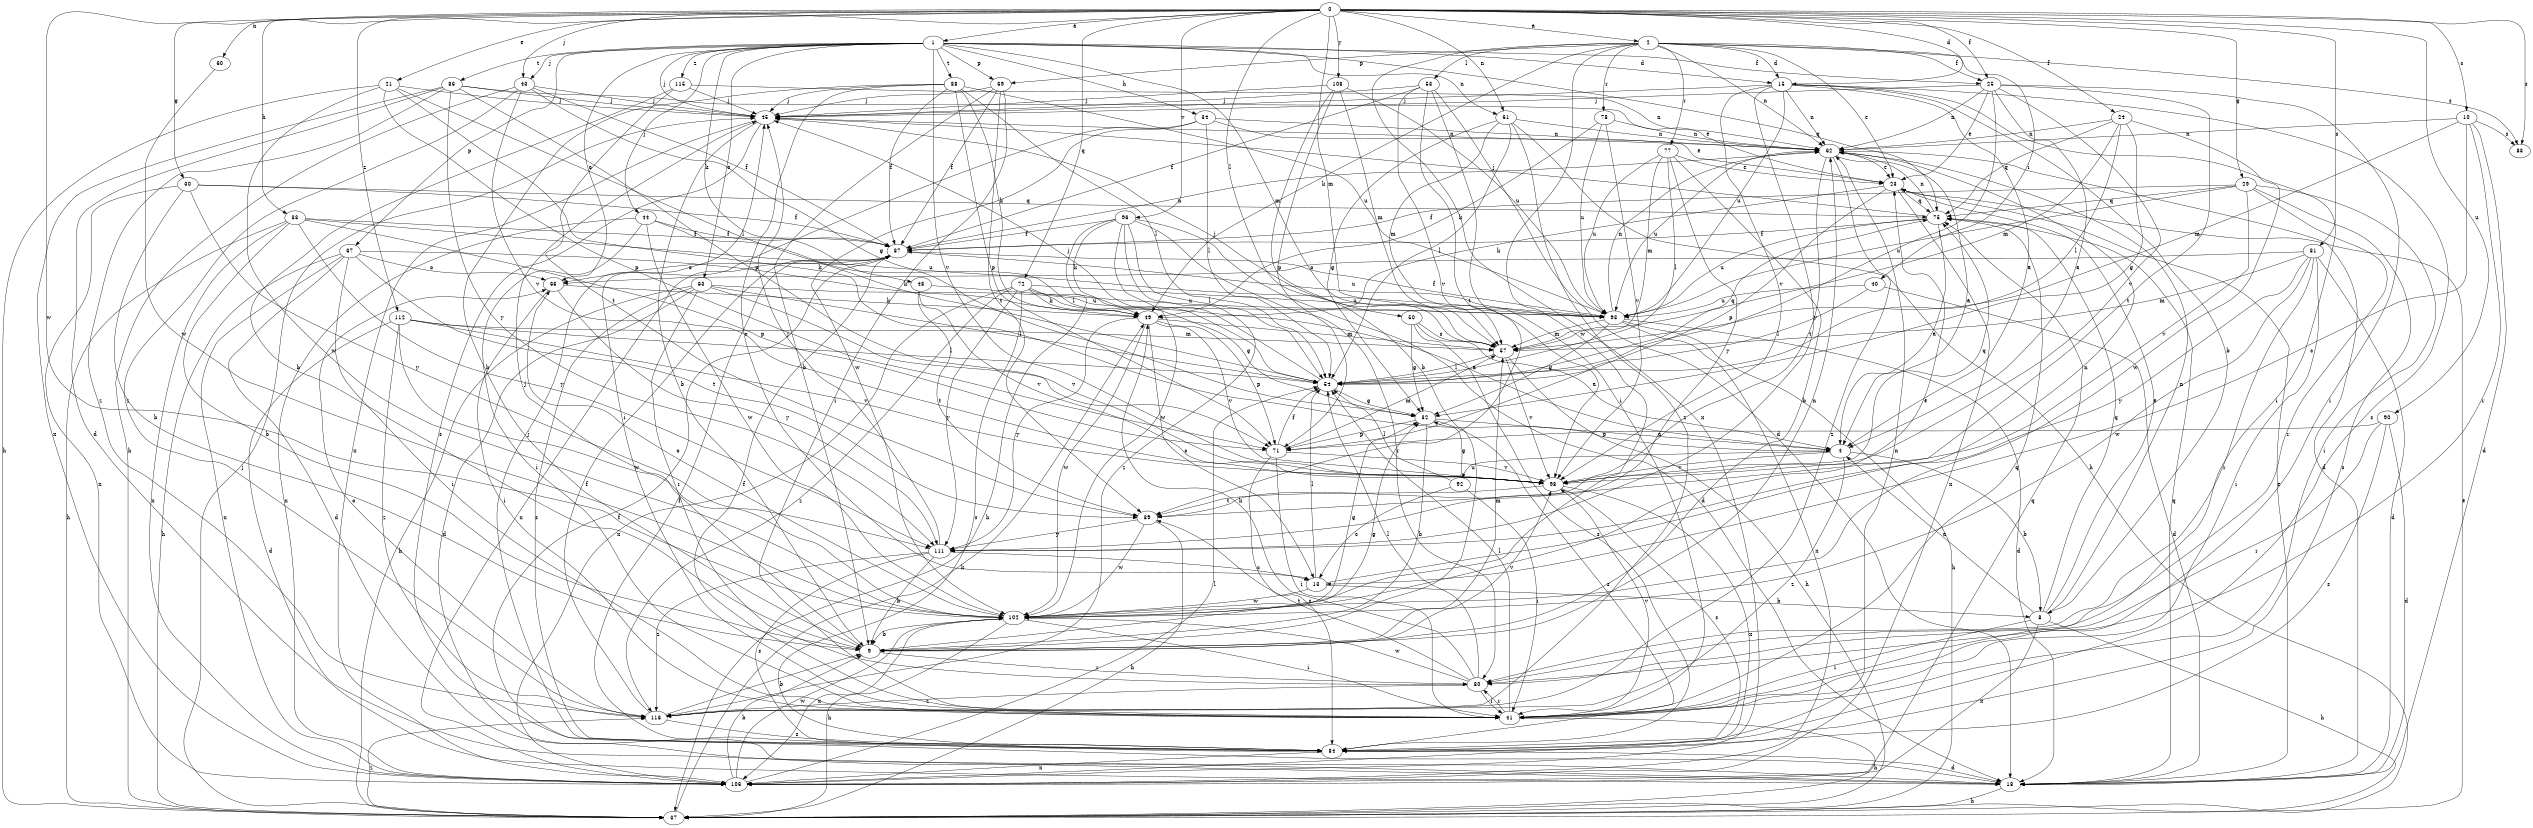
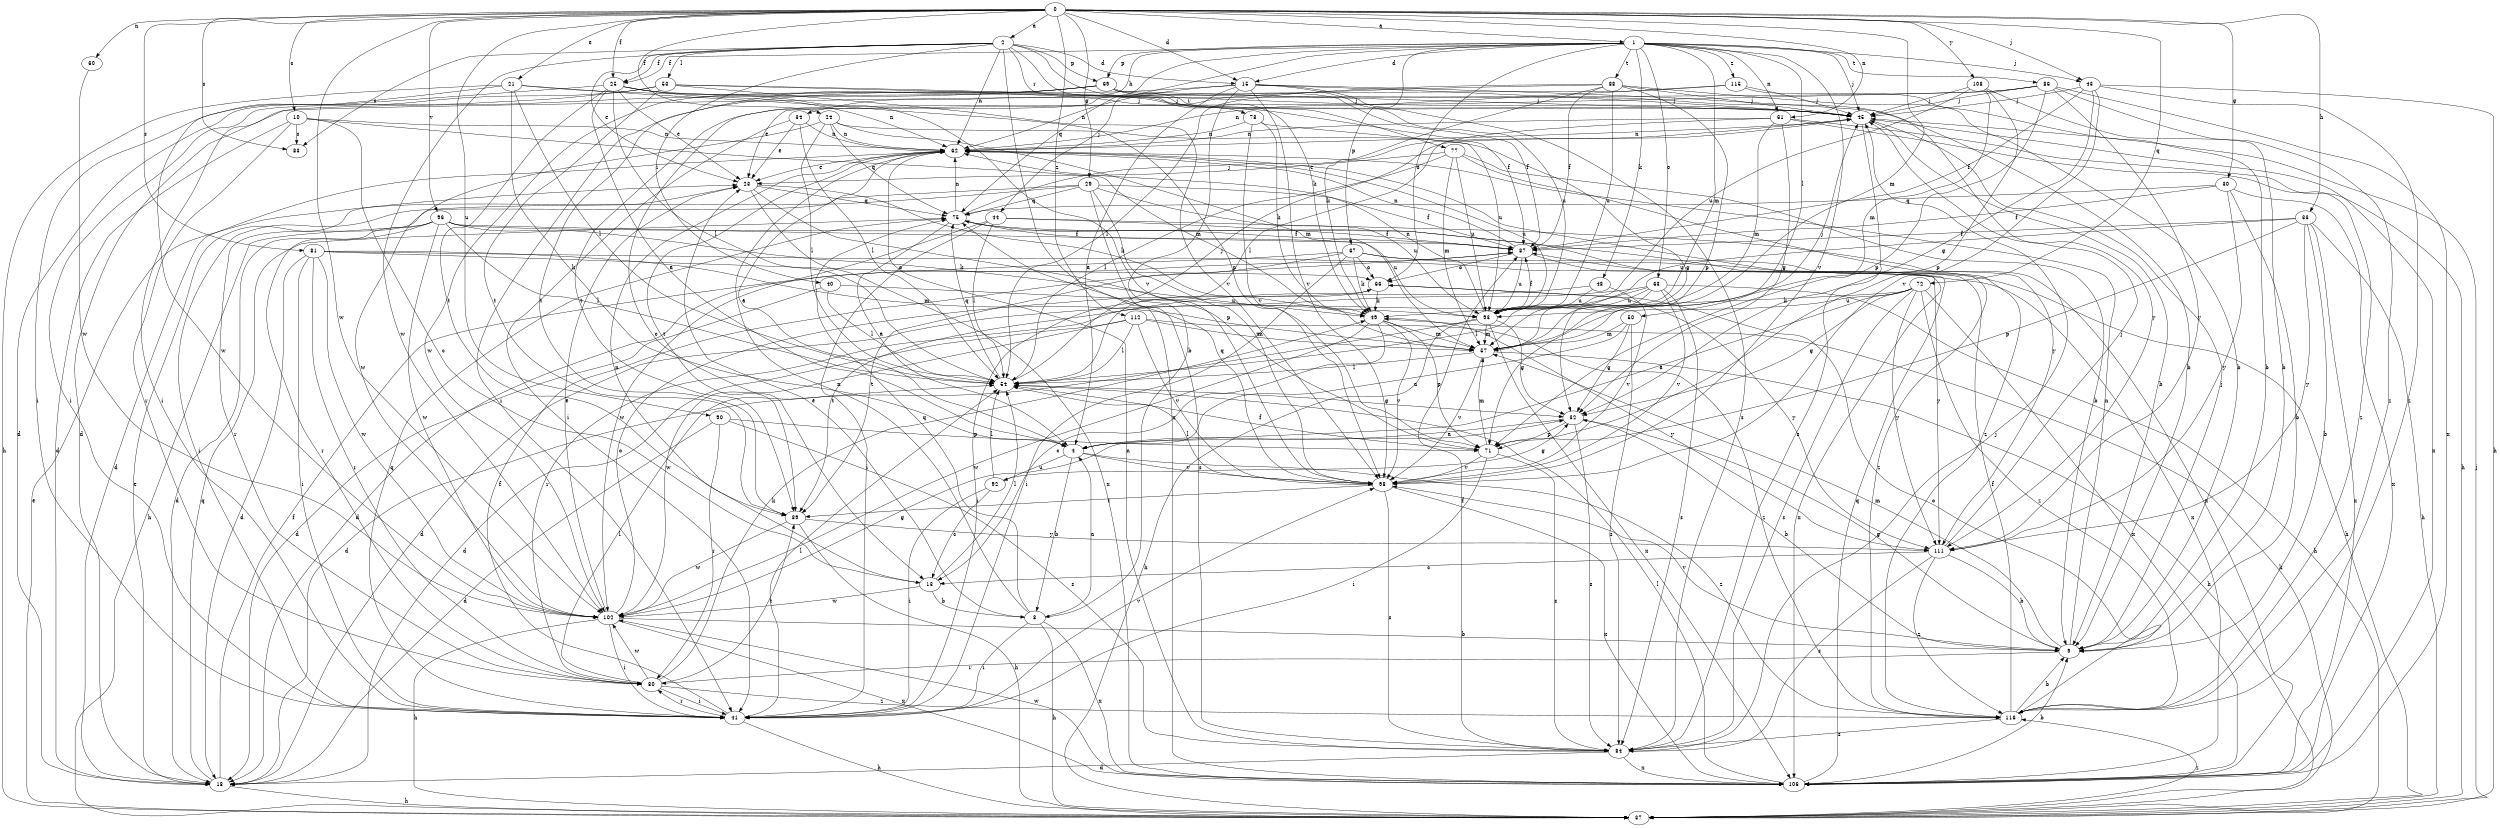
edge "0" -> "50": now "1" -> "50"
edge "34" -> "102": now "69" -> "102"
edge "50" -> "57": label "s" -> "m"
edge "98" -> "54": added, label "l"
